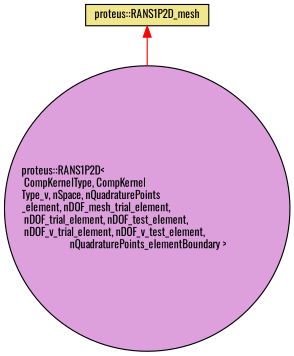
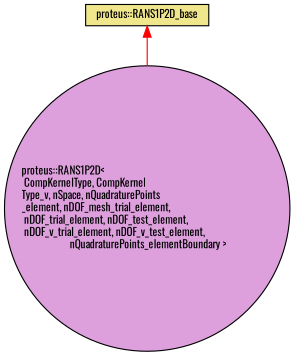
node "proteus::RANS1P2D_mesh": label "proteus::RANS1P2D_mesh" -> "proteus::RANS1P2D_base"
